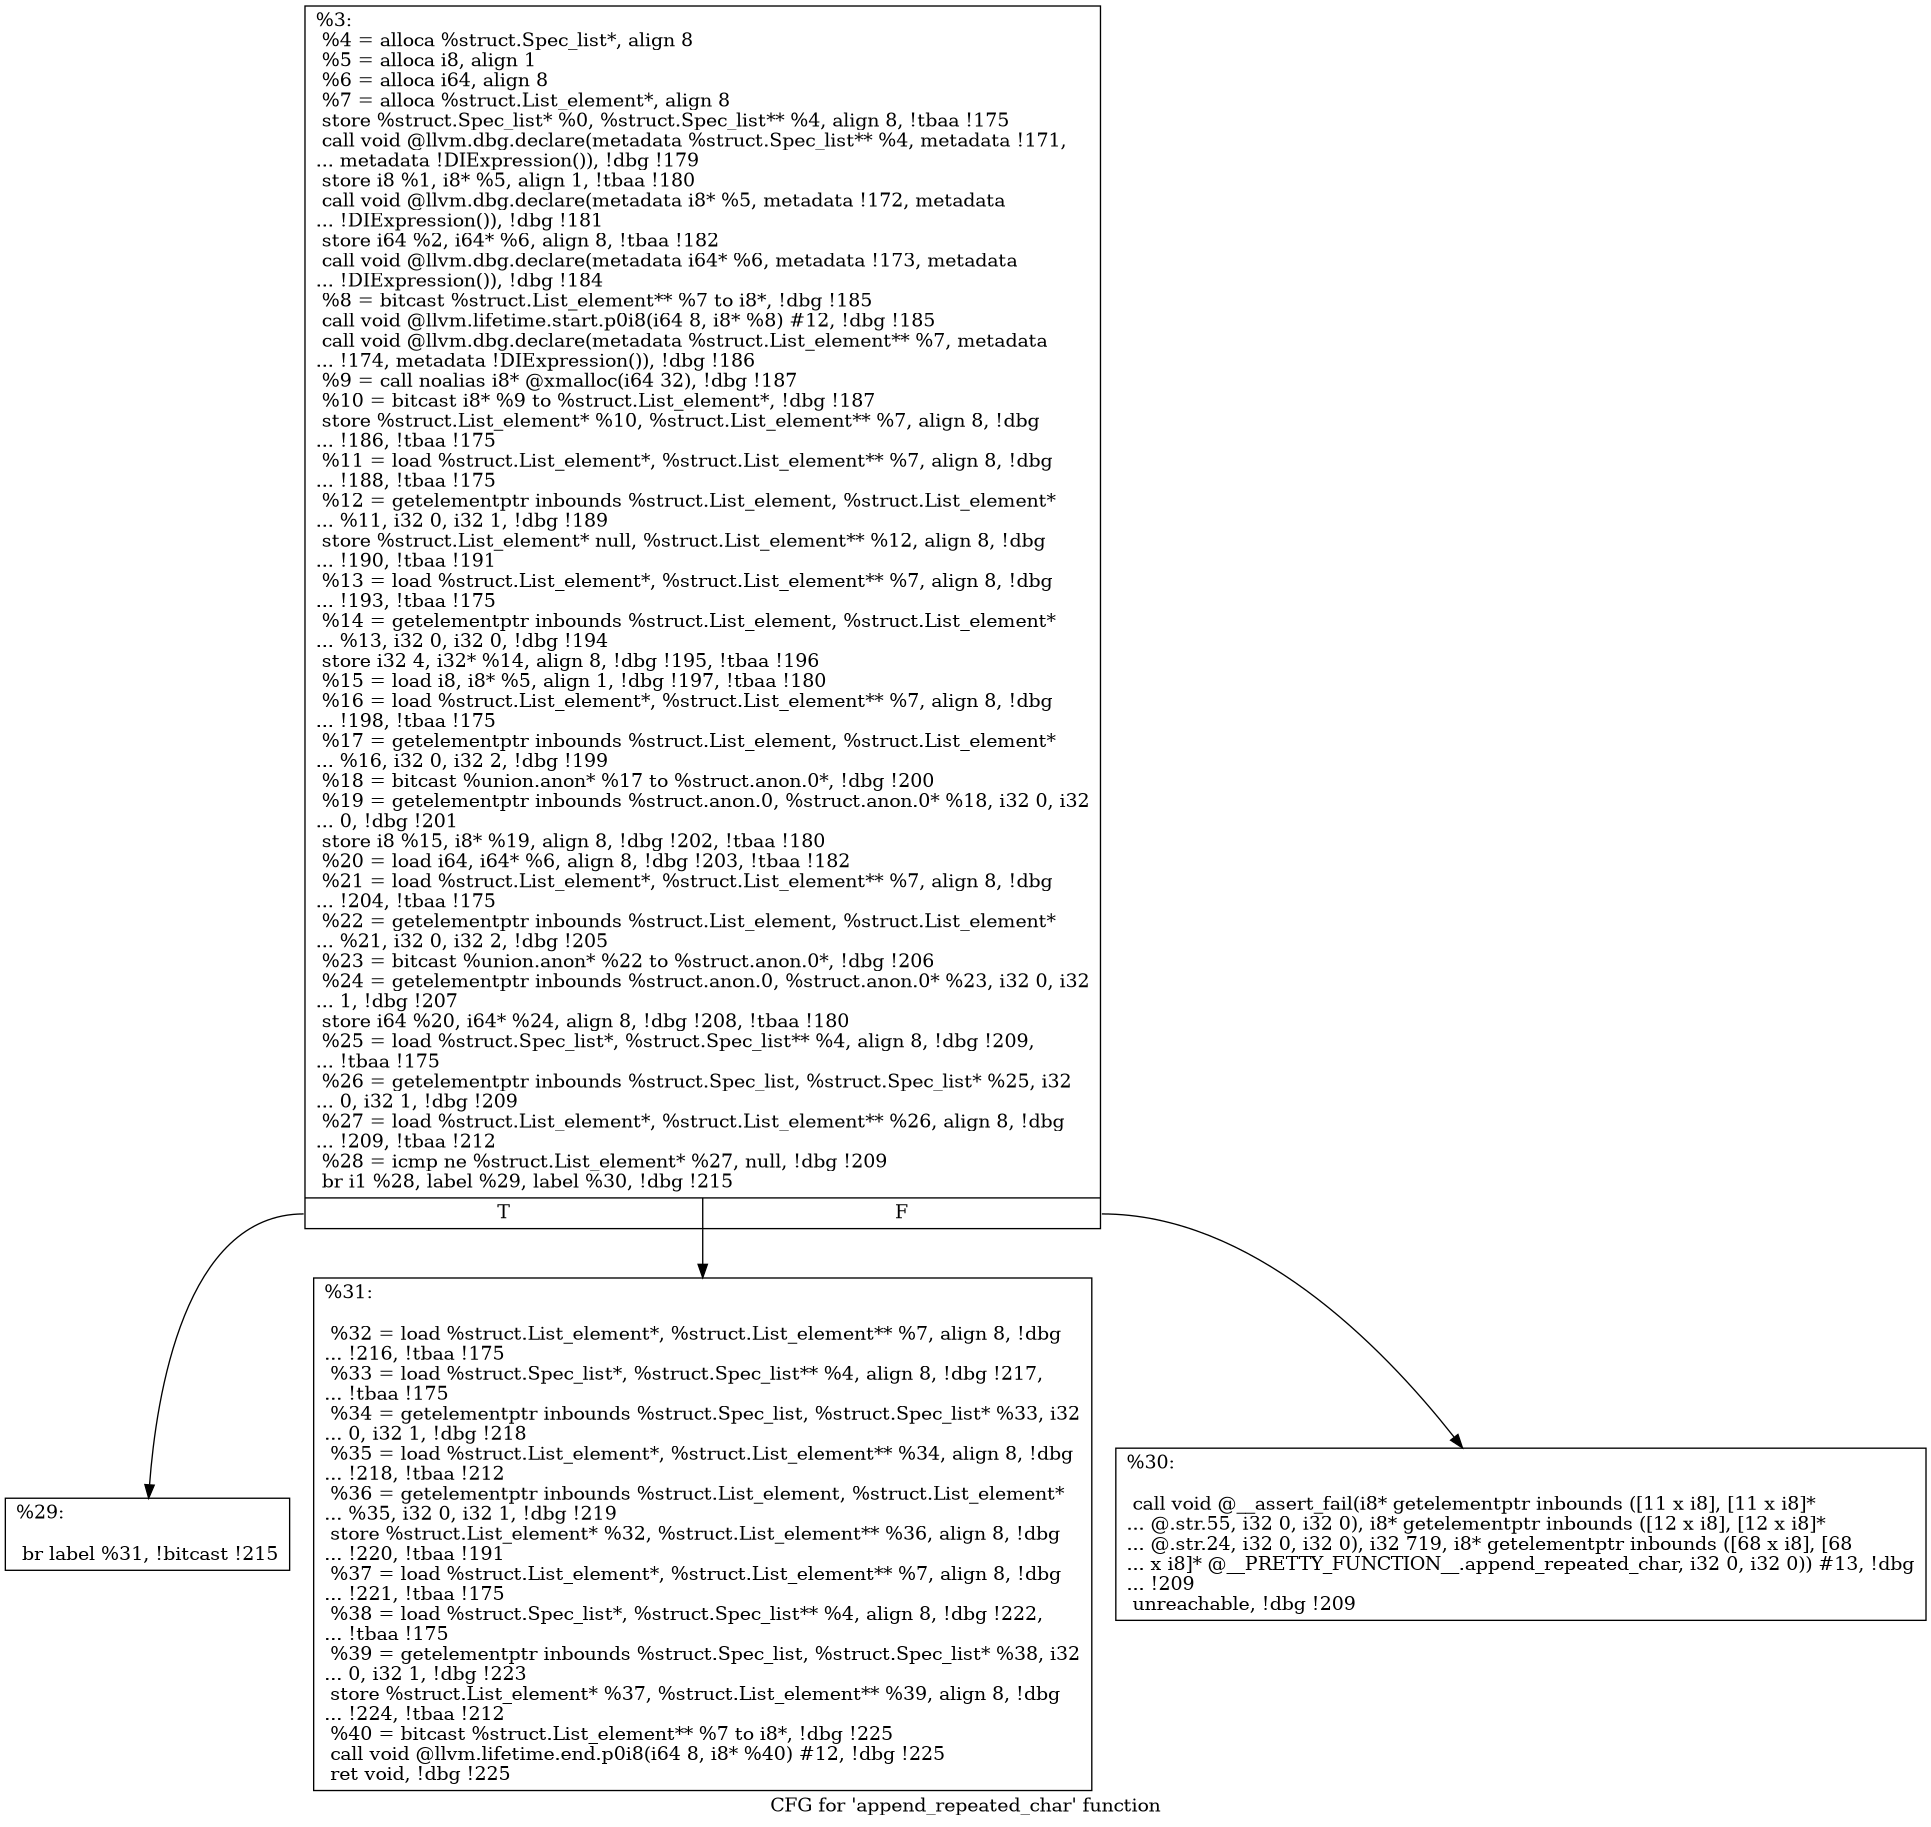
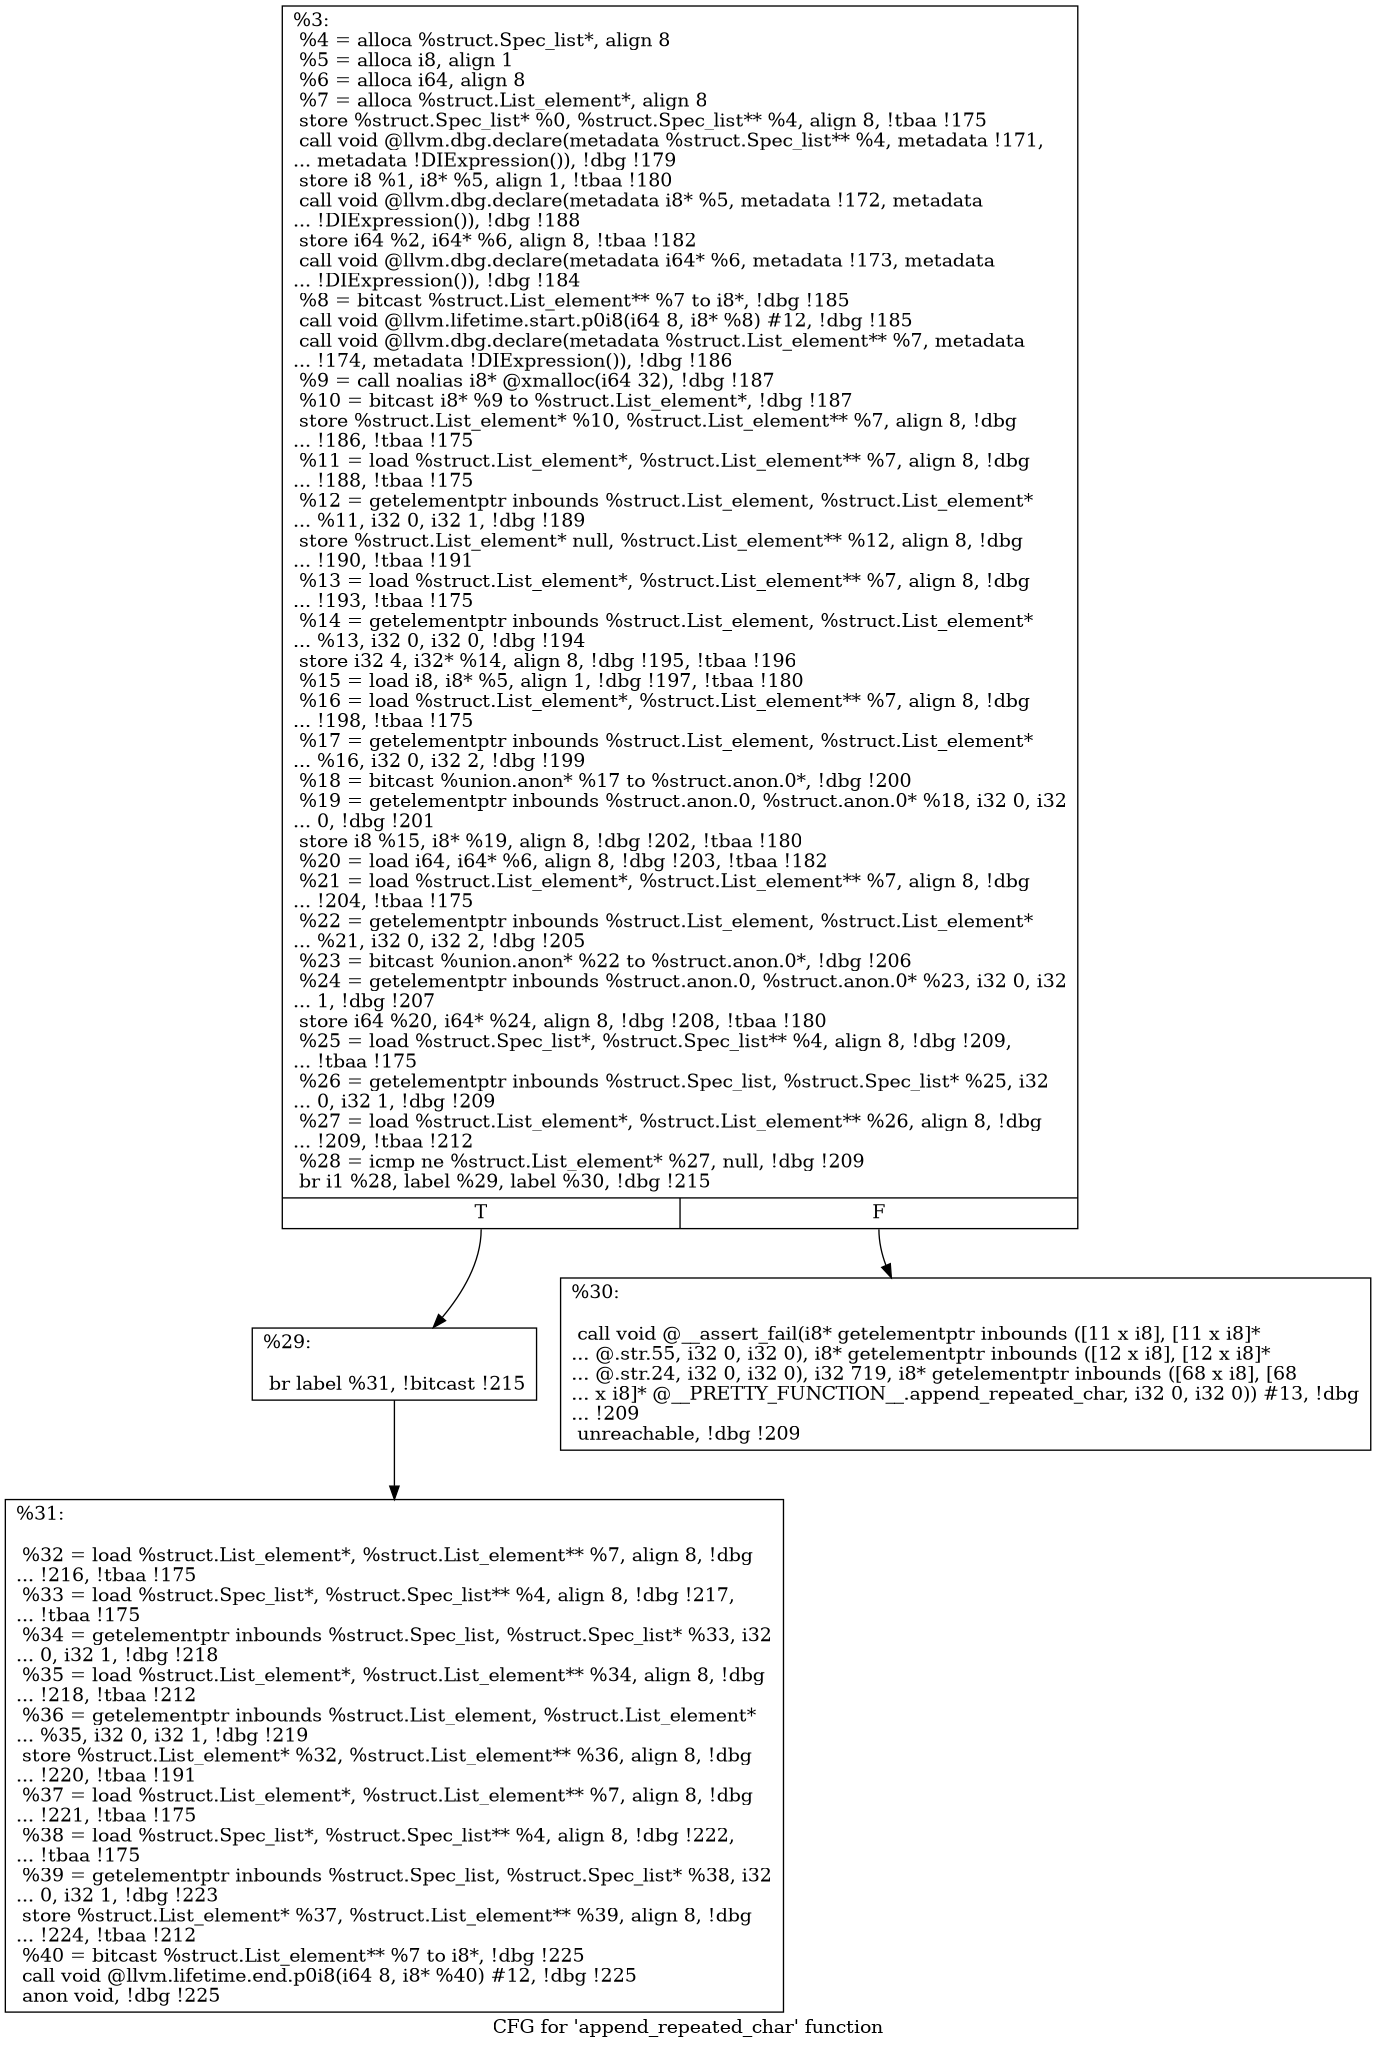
node "%3:": text "... !DIExpression()), !dbg !181" -> "... !DIExpression()), !dbg !188"
edge "%3:" -> "%31:": now "%29:" -> "%31:"
node "%31:": text "ret void, !dbg !225" -> "anon void, !dbg !225"
